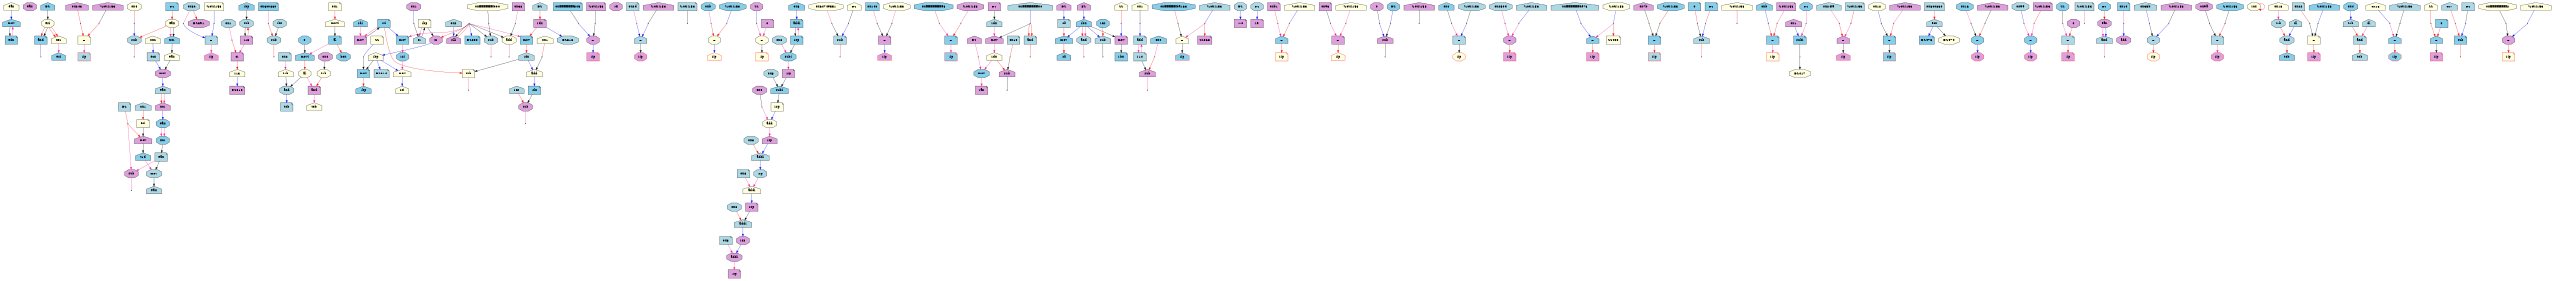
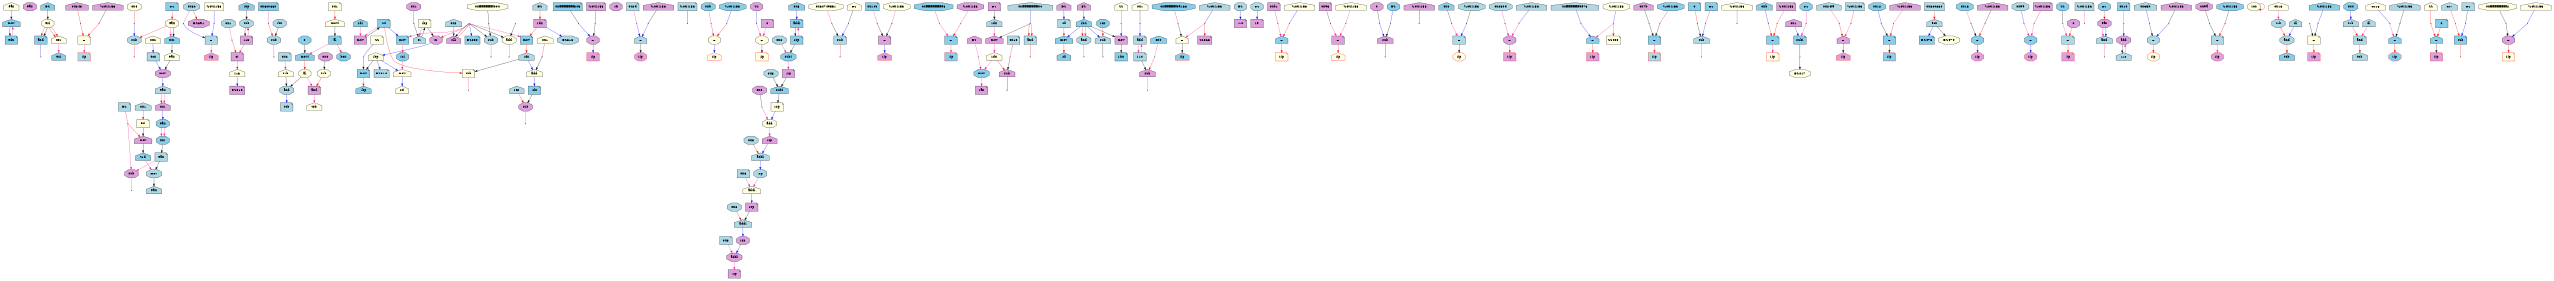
node "0x38": removed
node "0x12": fillcolor lightyellow -> skyblue
node "0x22": removed
node "r12": added
